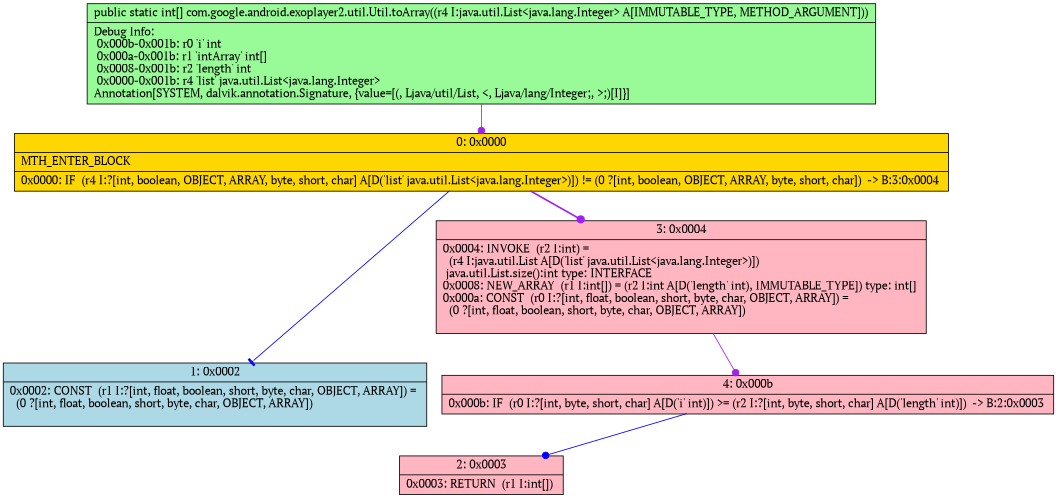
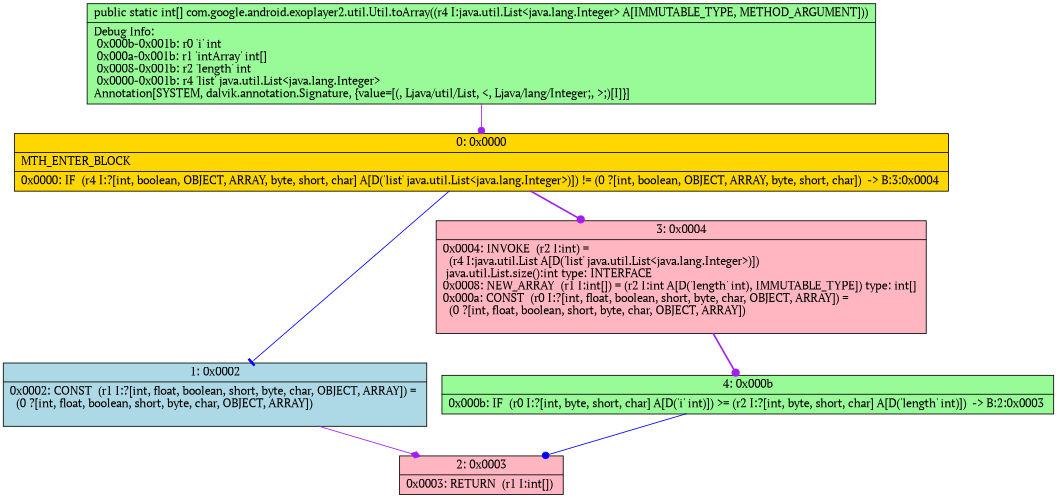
edge "3: 0x0004" -> "4: 0x000b": style solid -> bold
node "4: 0x000b": fillcolor lightpink -> palegreen
edge "1: 0x0002" -> "2: 0x0003": added
